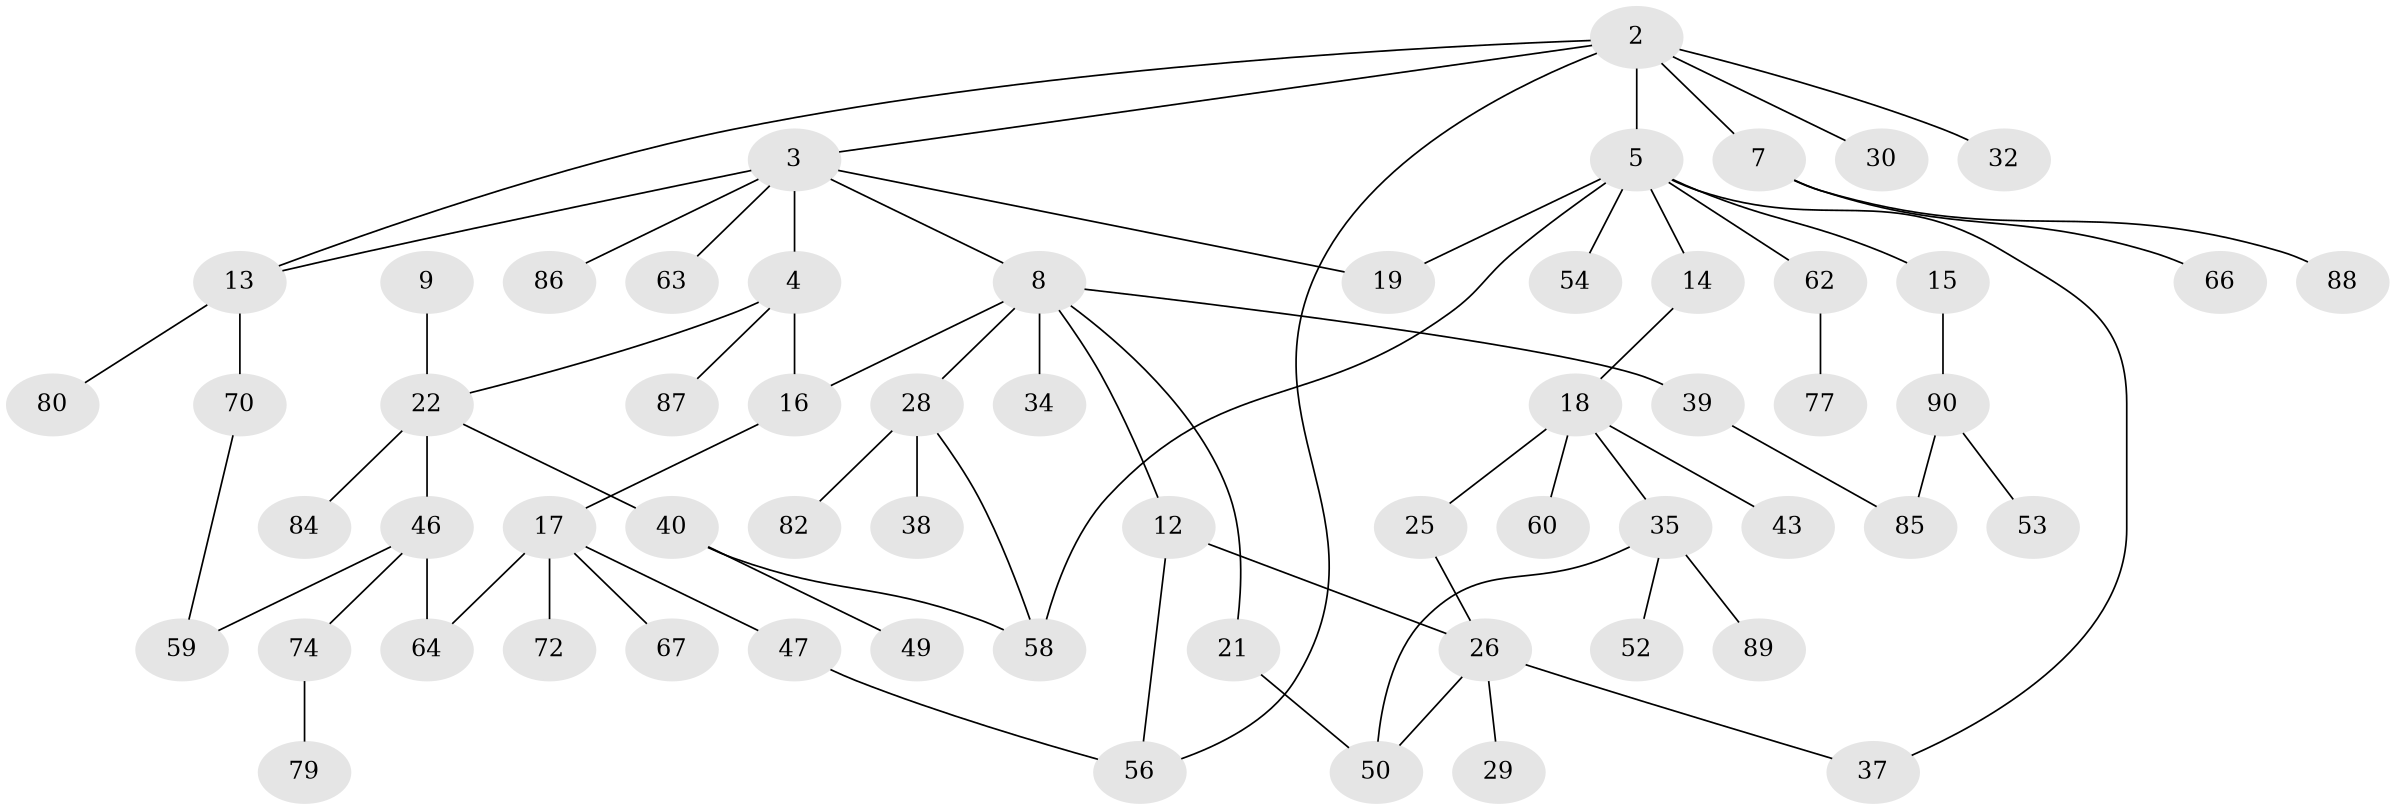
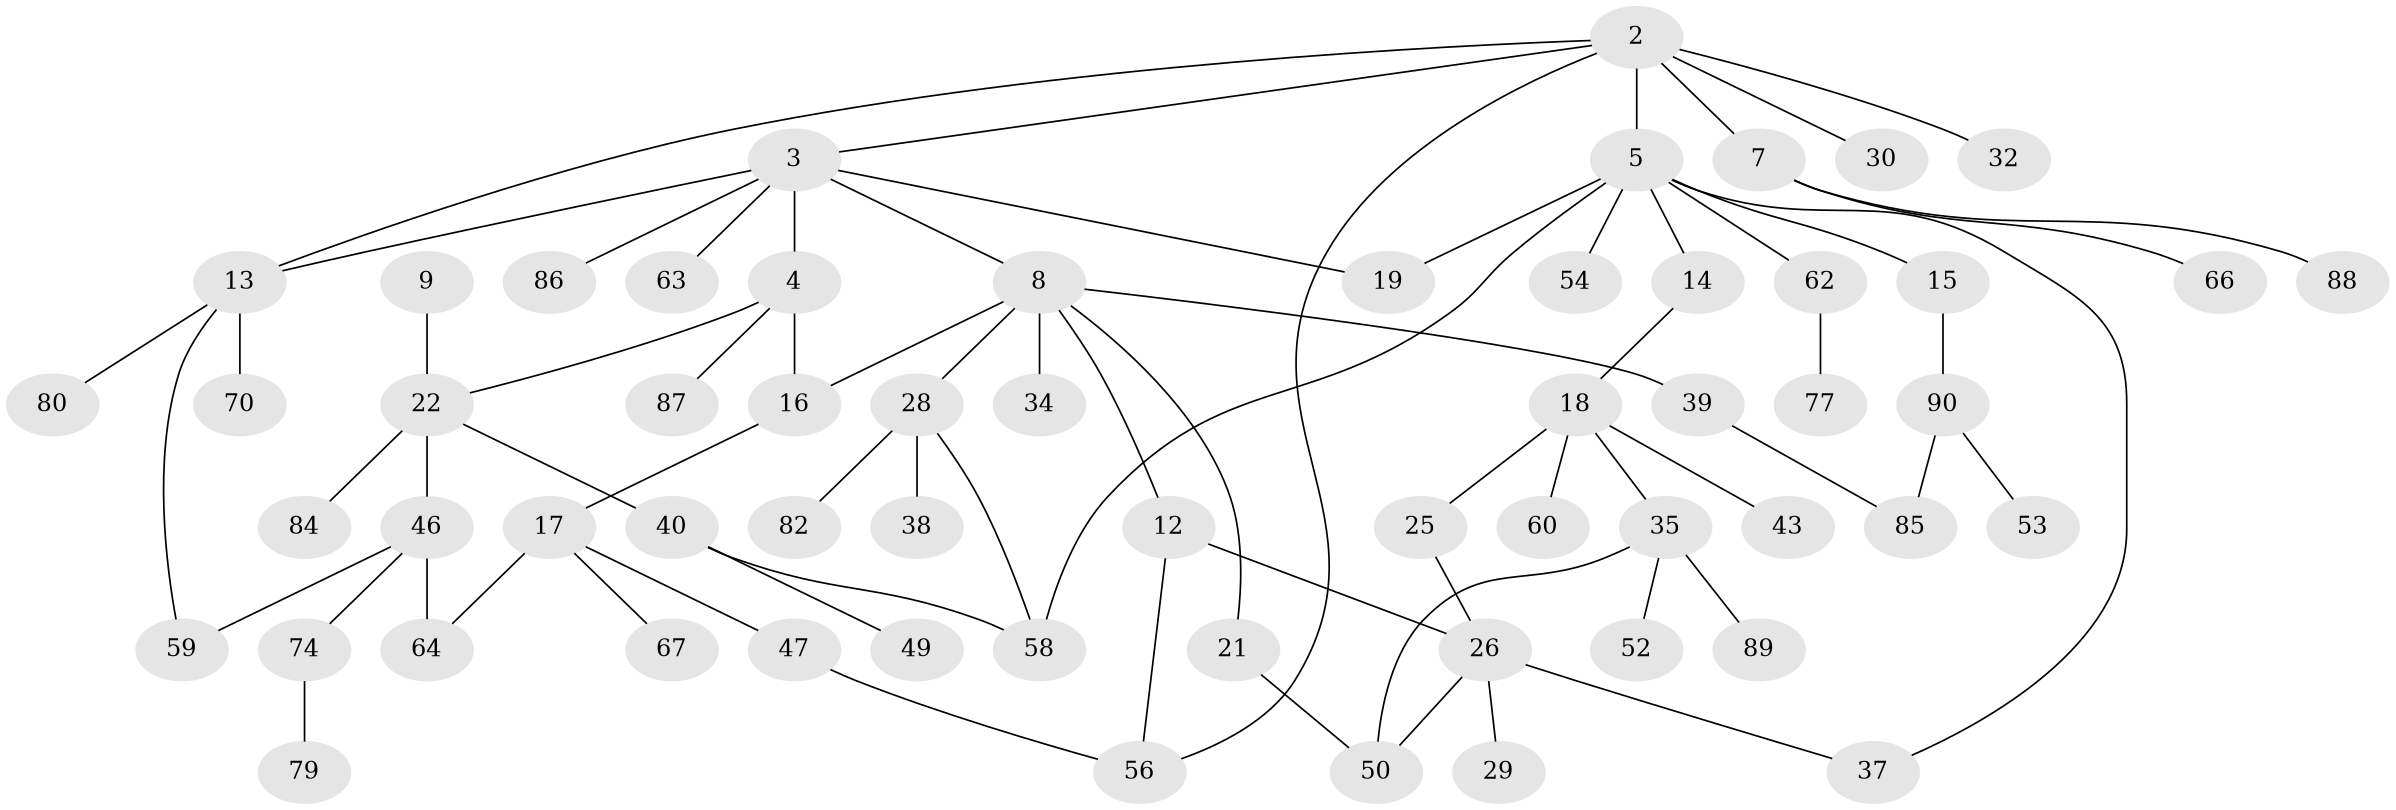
edge "70" -- "59": now "13" -- "59"
node "72": removed
